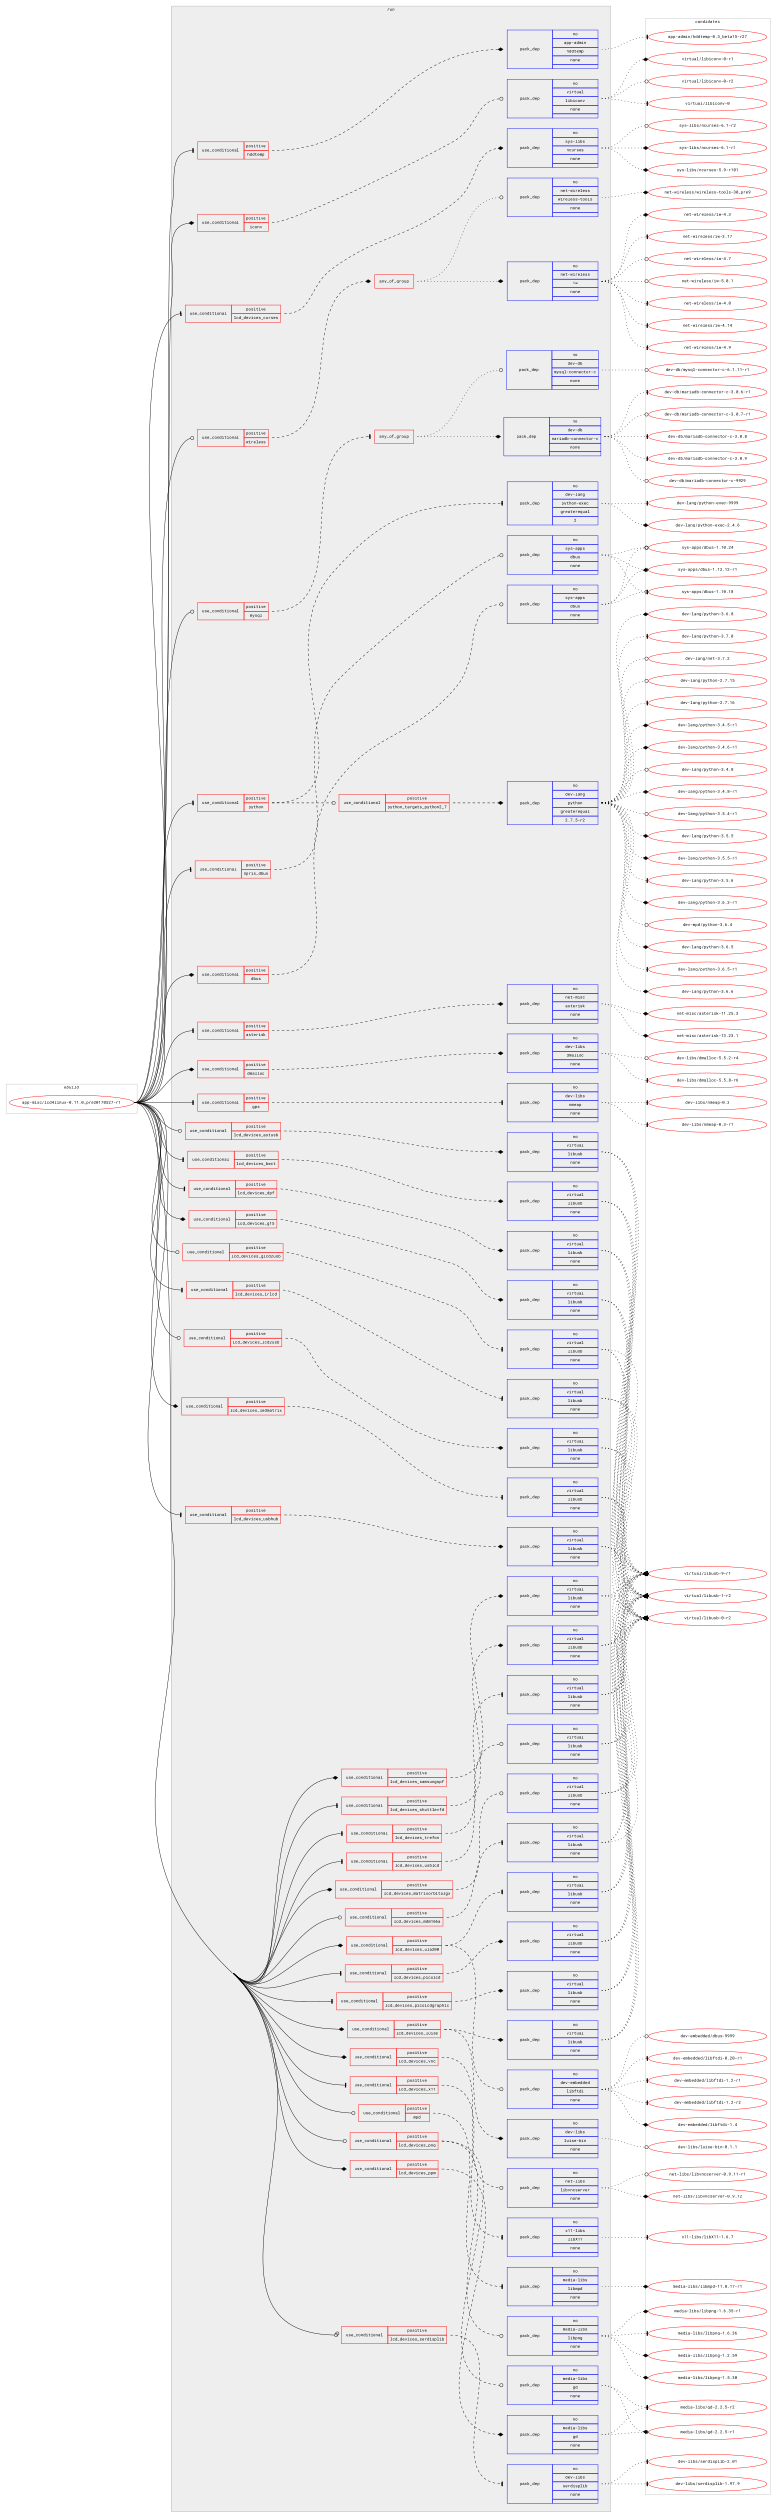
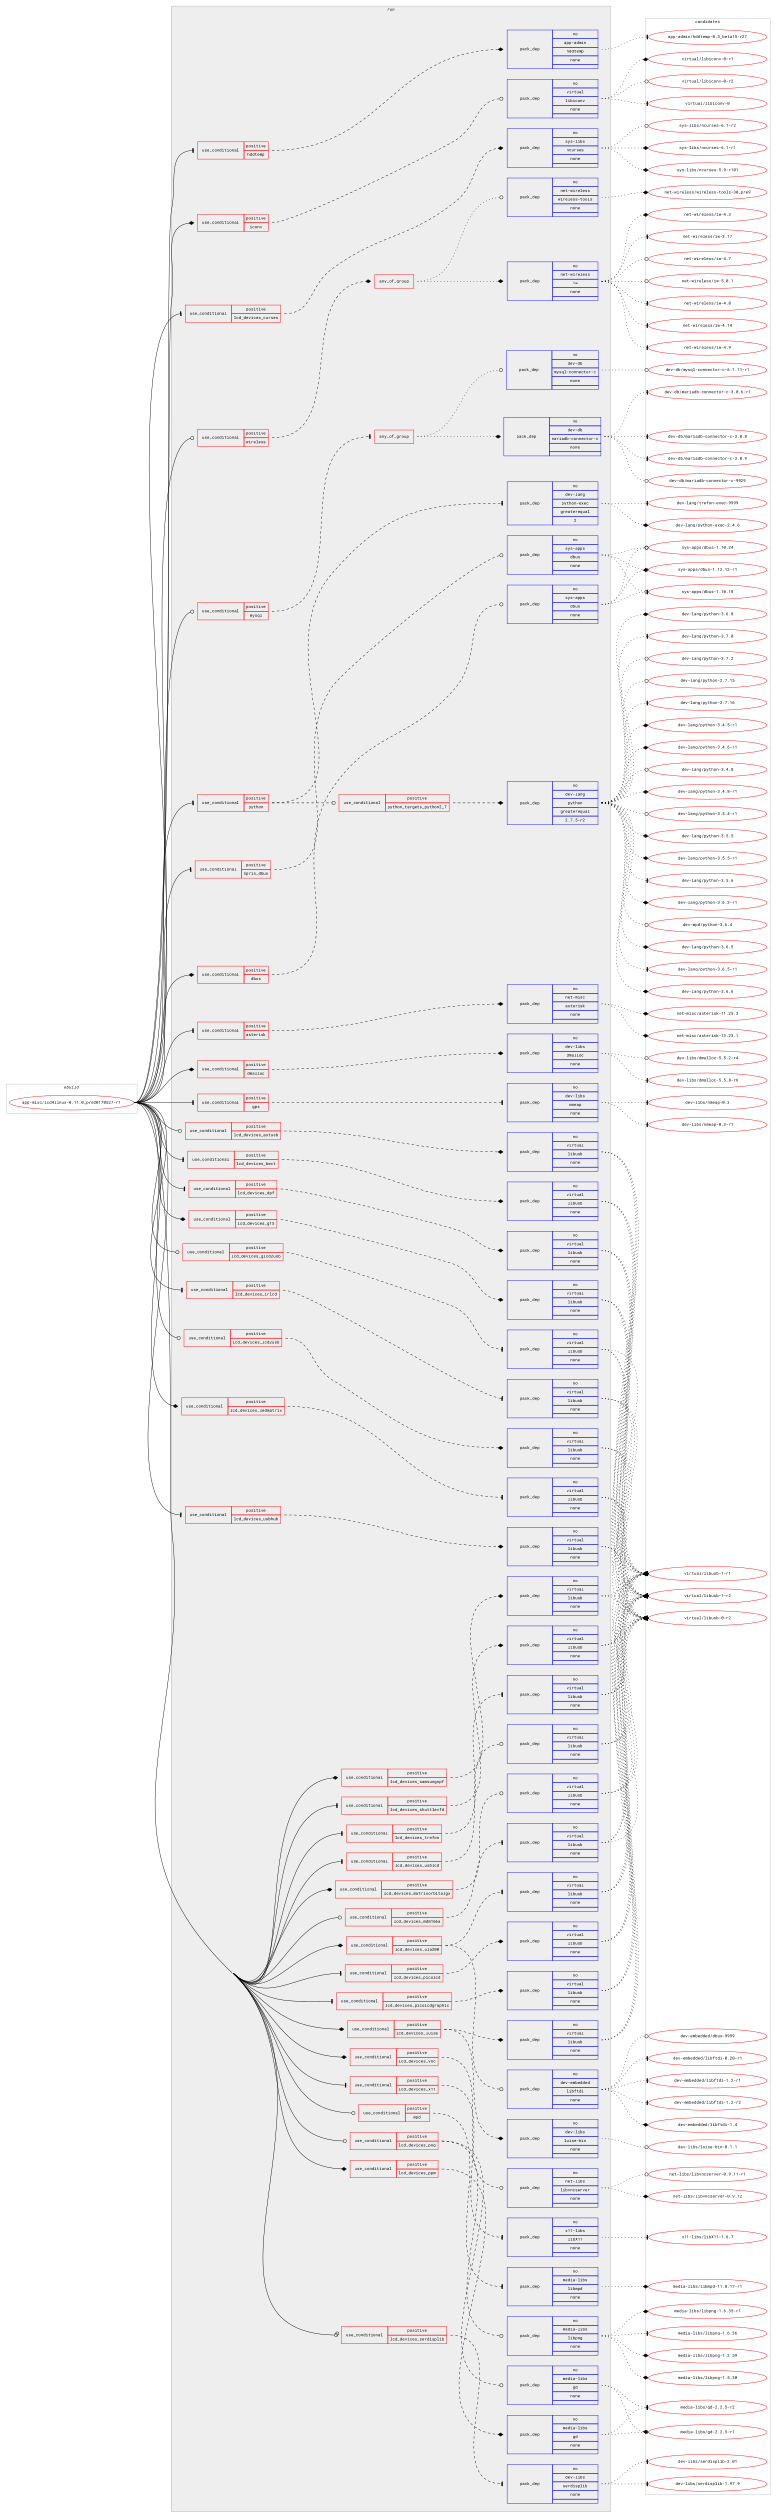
node "dev-db/mariadb-connector-c-3.0.7-r1": removed
node "dev-lang/python-exec-9999": label "dev-lang/python-exec-9999" -> "dev-lang/trefon-exec-9999"
node "dev-lang/net-3.7.2": label "dev-lang/net-3.7.2" -> "dev-lang/python-3.7.2"
node "virtual/libusb-9-r1": label "virtual/libusb-9-r1" -> "virtual/libusb-1-r1"
